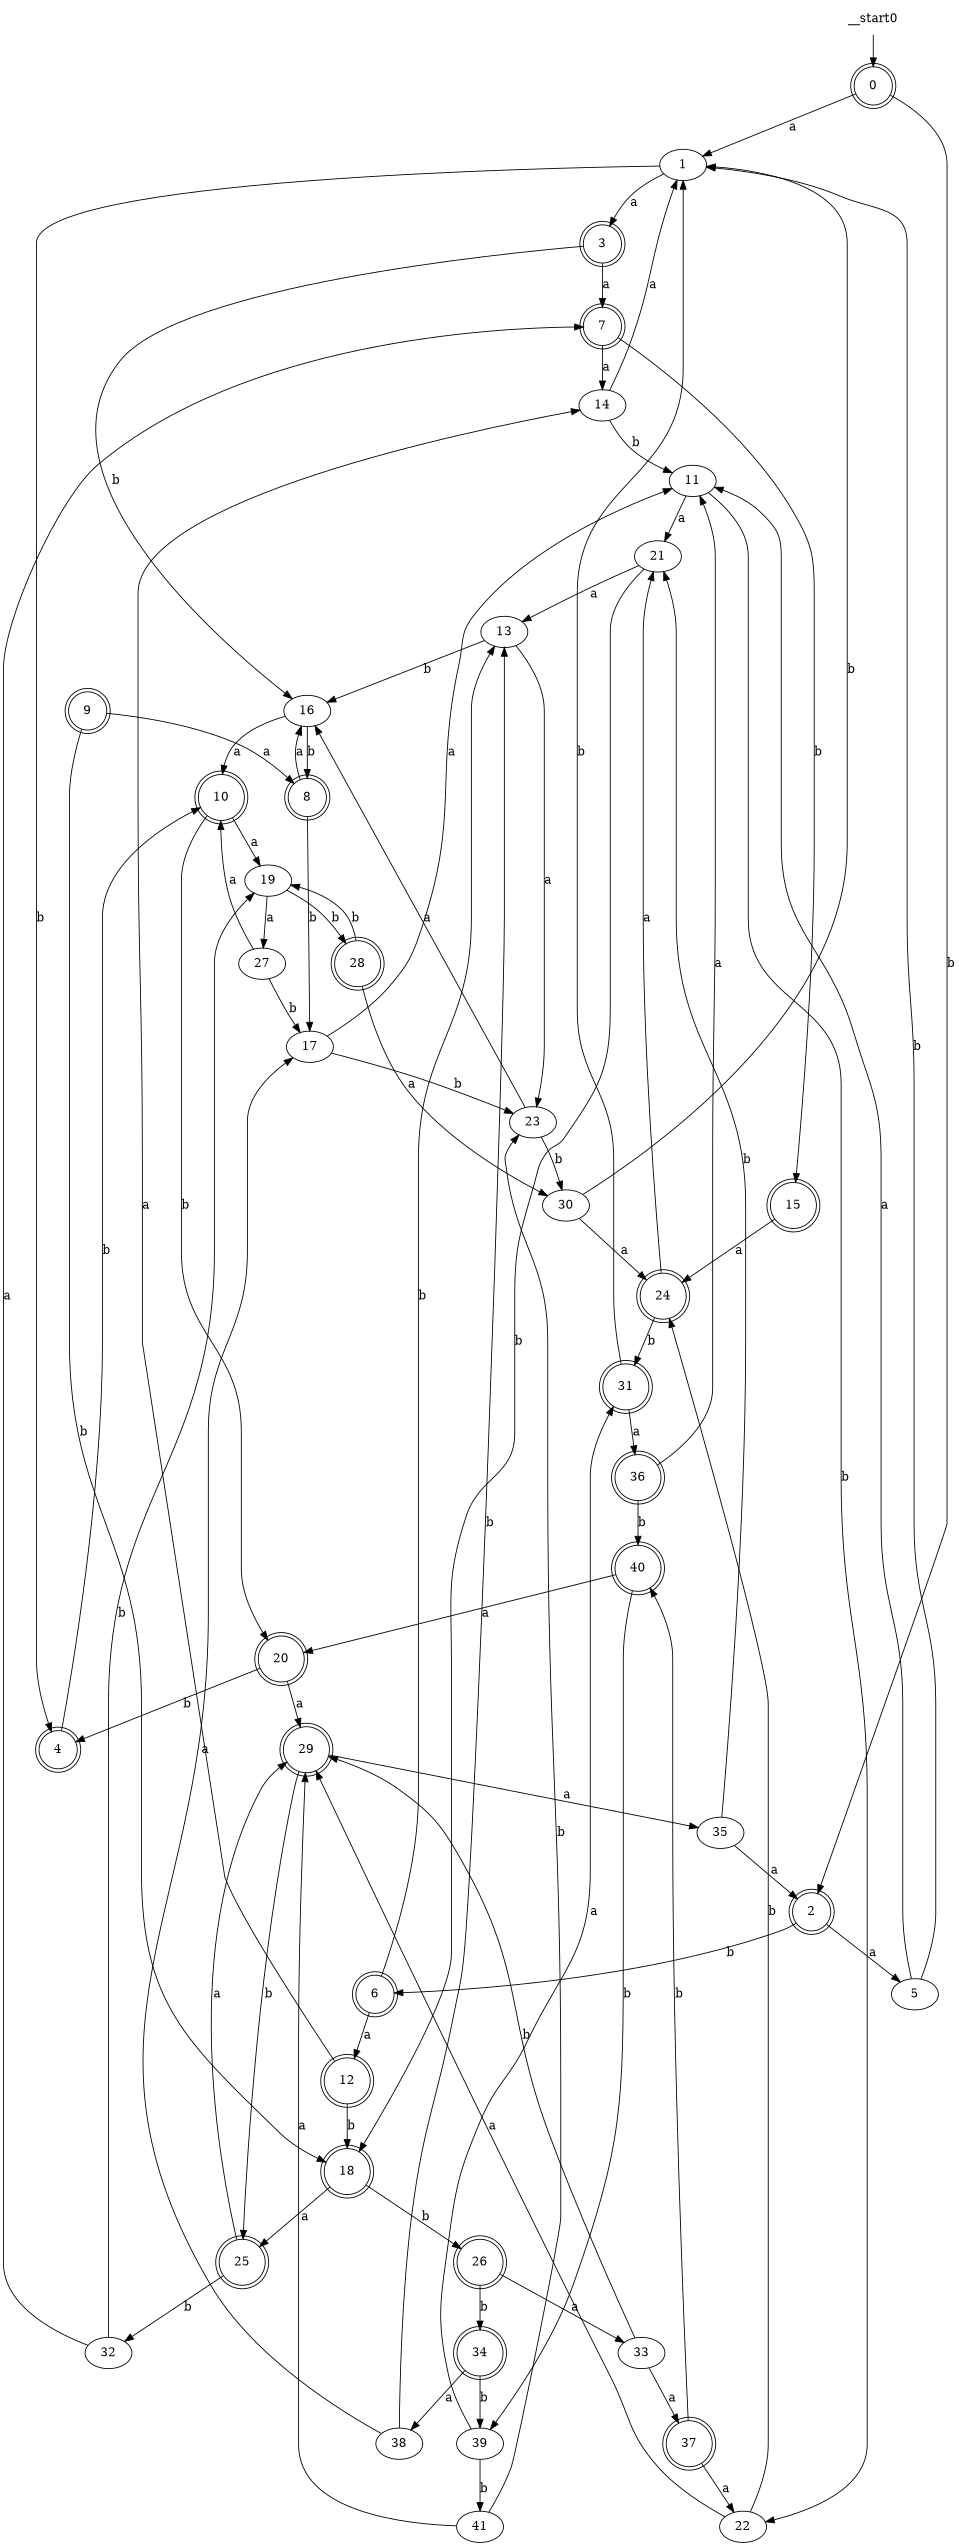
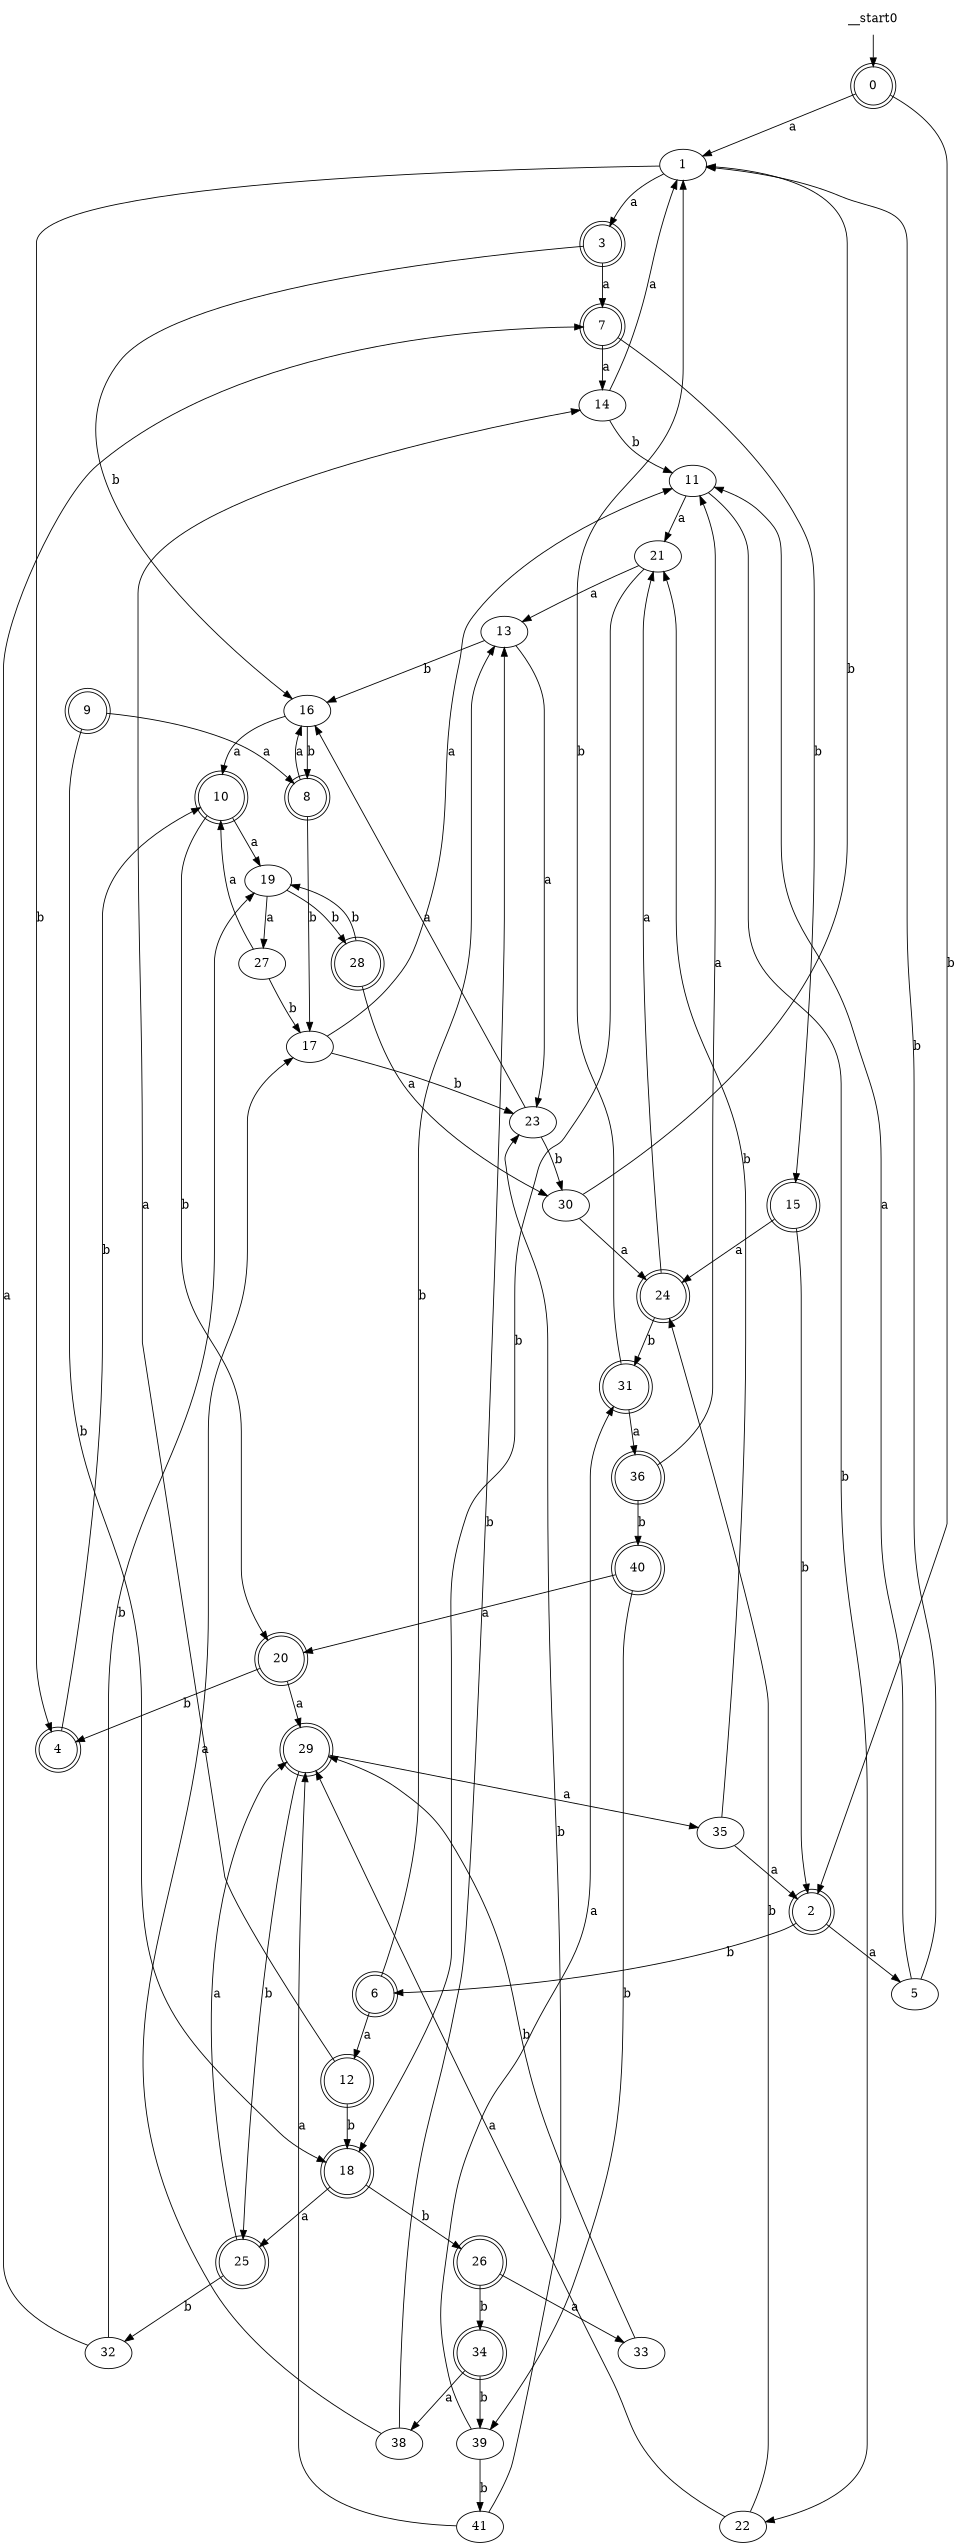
edge "15" -> "2": added, label "b"
node "37": removed
